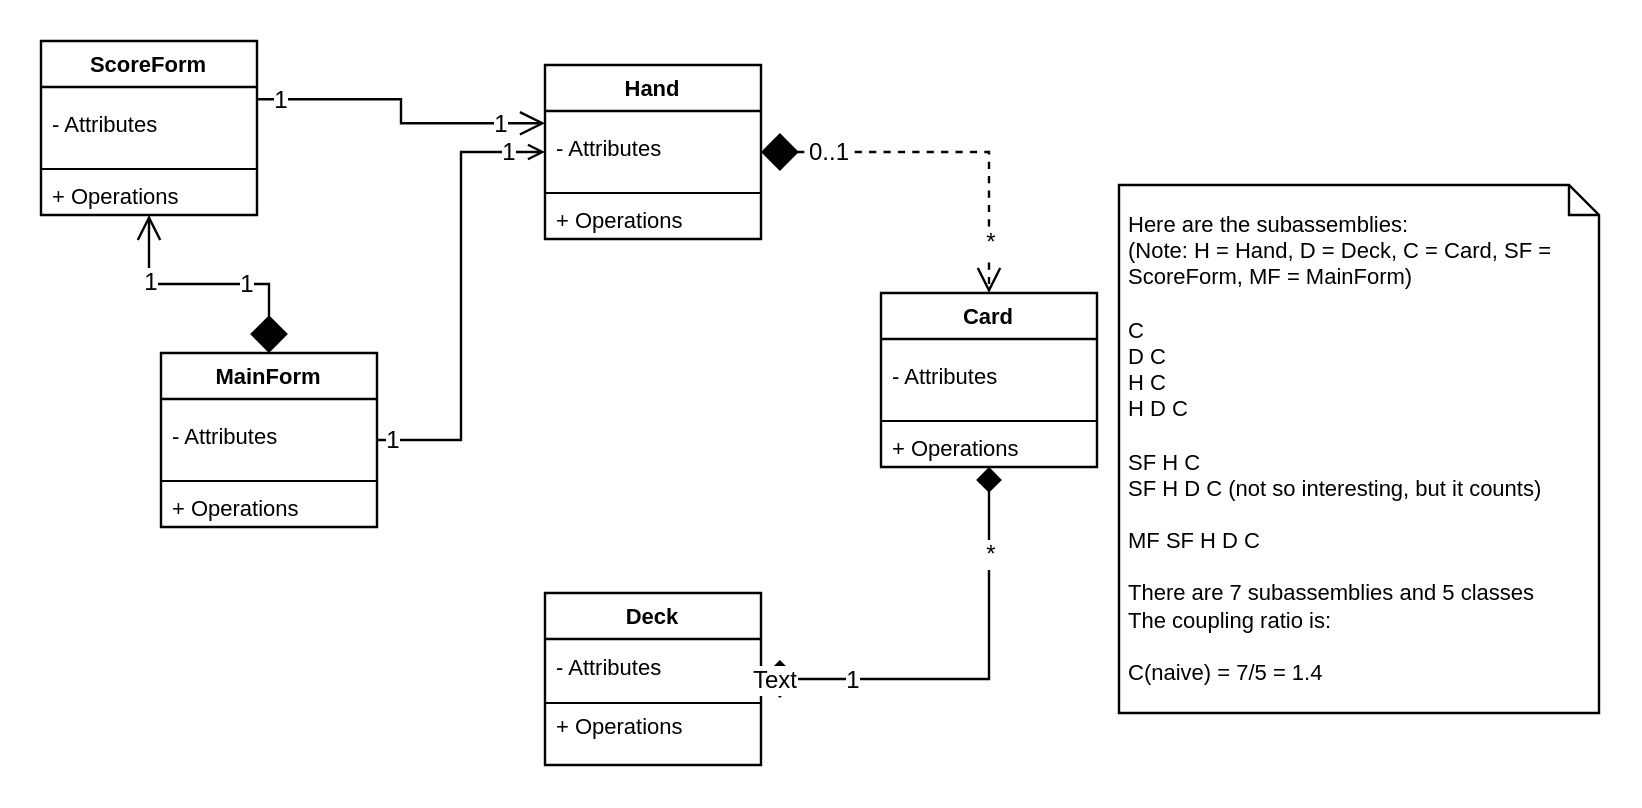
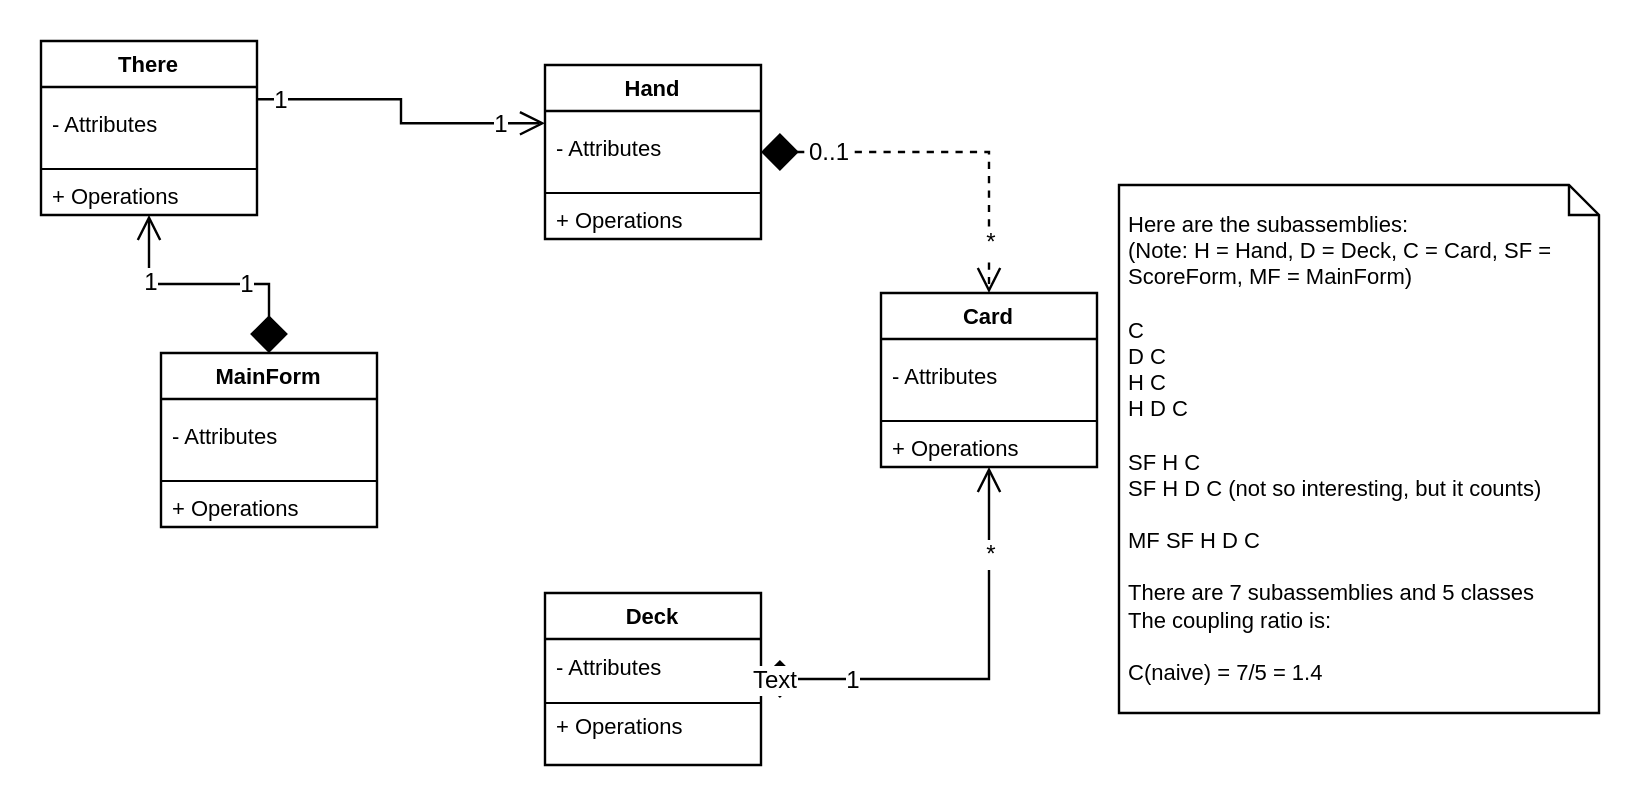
node "ScoreForm": label "ScoreForm" -> "There"
edge "MainForm" -> "Hand": removed, labels "1", "1"
edge "Card" -- "Deck": arrowhead diamond -> open
